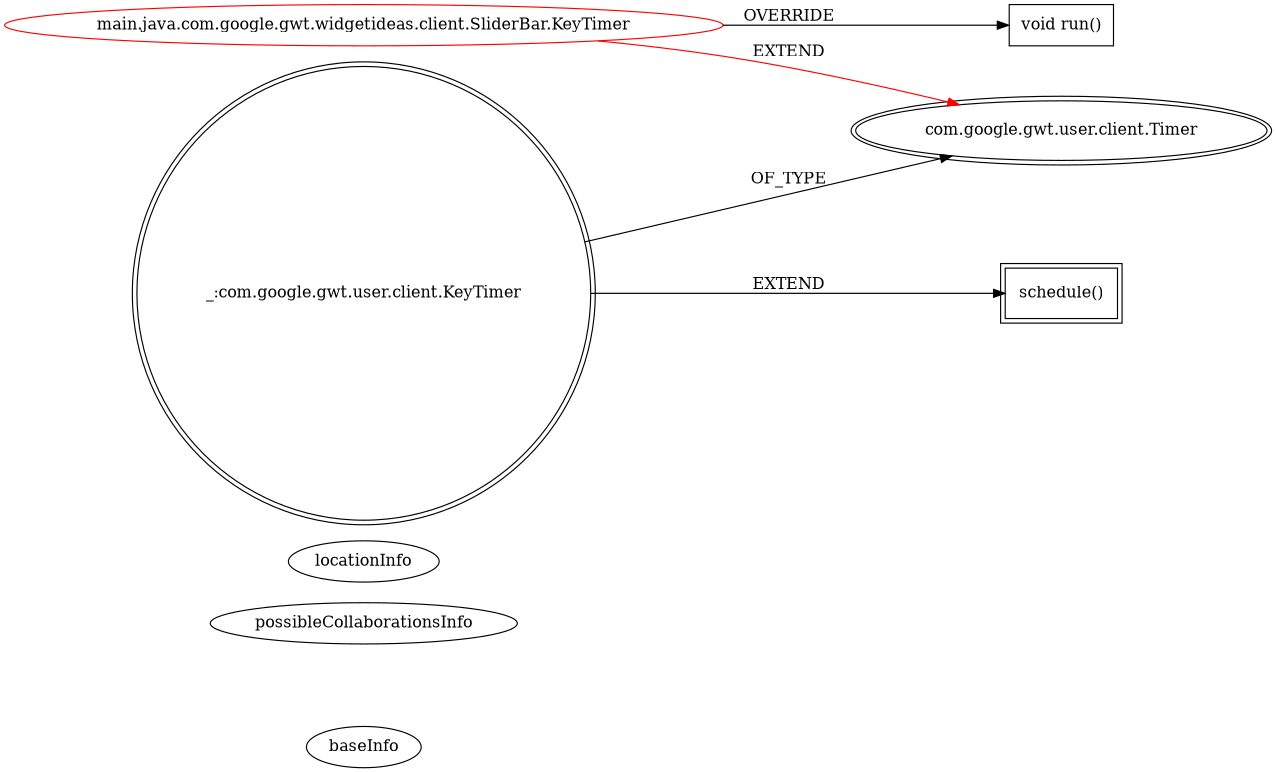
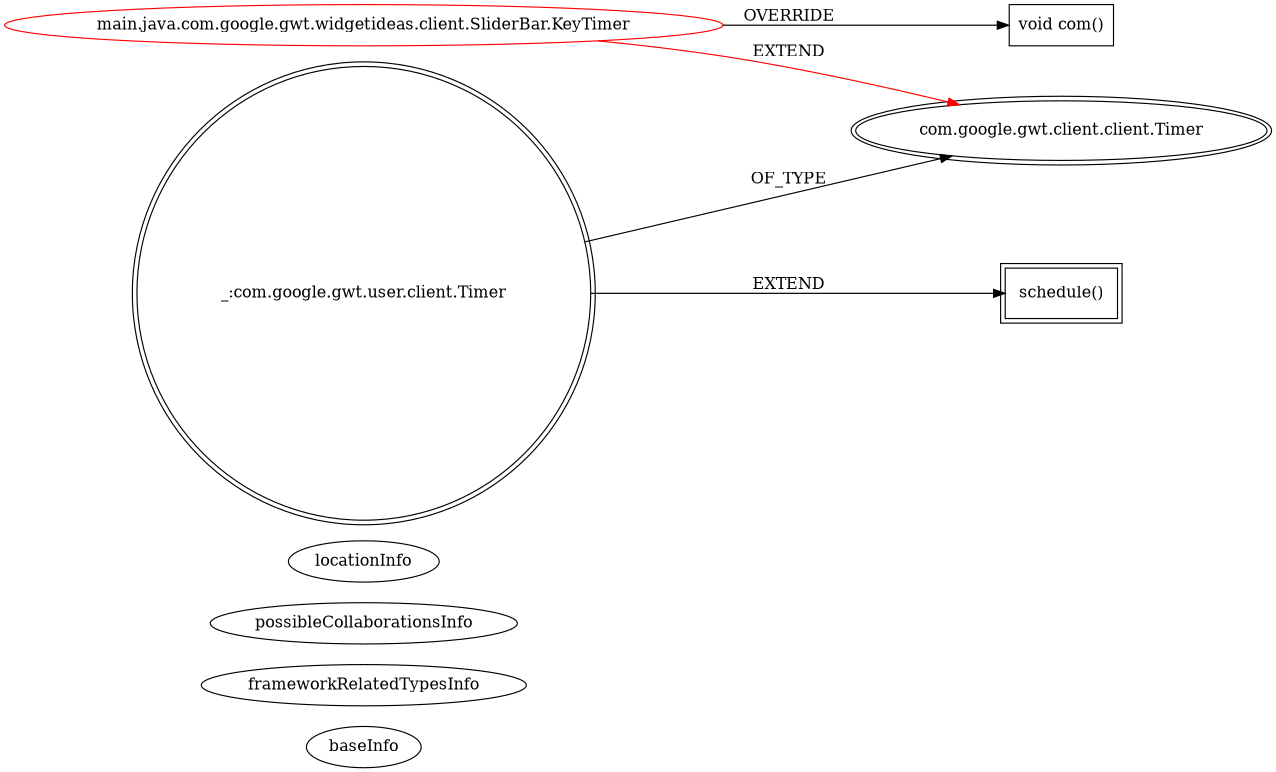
node "void run()": label "void run()" -> "void com()"
node "com.google.gwt.user.client.Timer": label "com.google.gwt.user.client.Timer" -> "com.google.gwt.client.client.Timer"
node "_:com.google.gwt.user.client.KeyTimer": label "_:com.google.gwt.user.client.KeyTimer" -> "_:com.google.gwt.user.client.Timer"
node "frameworkRelatedTypesInfo": added
